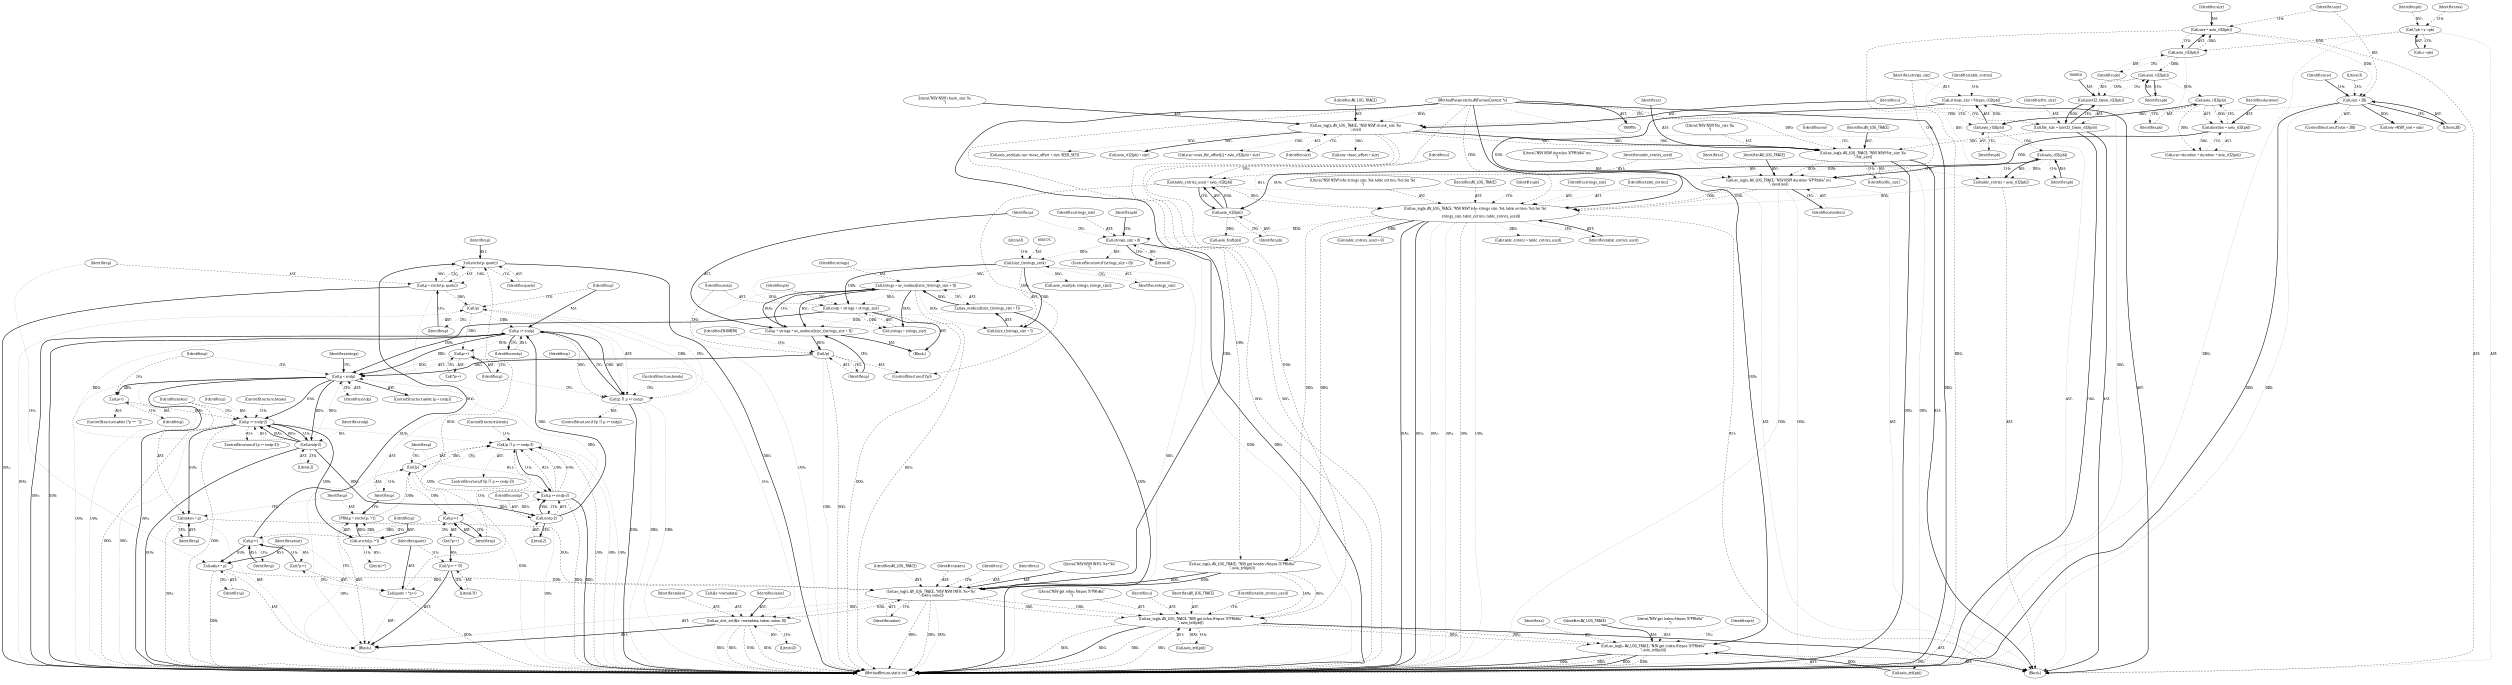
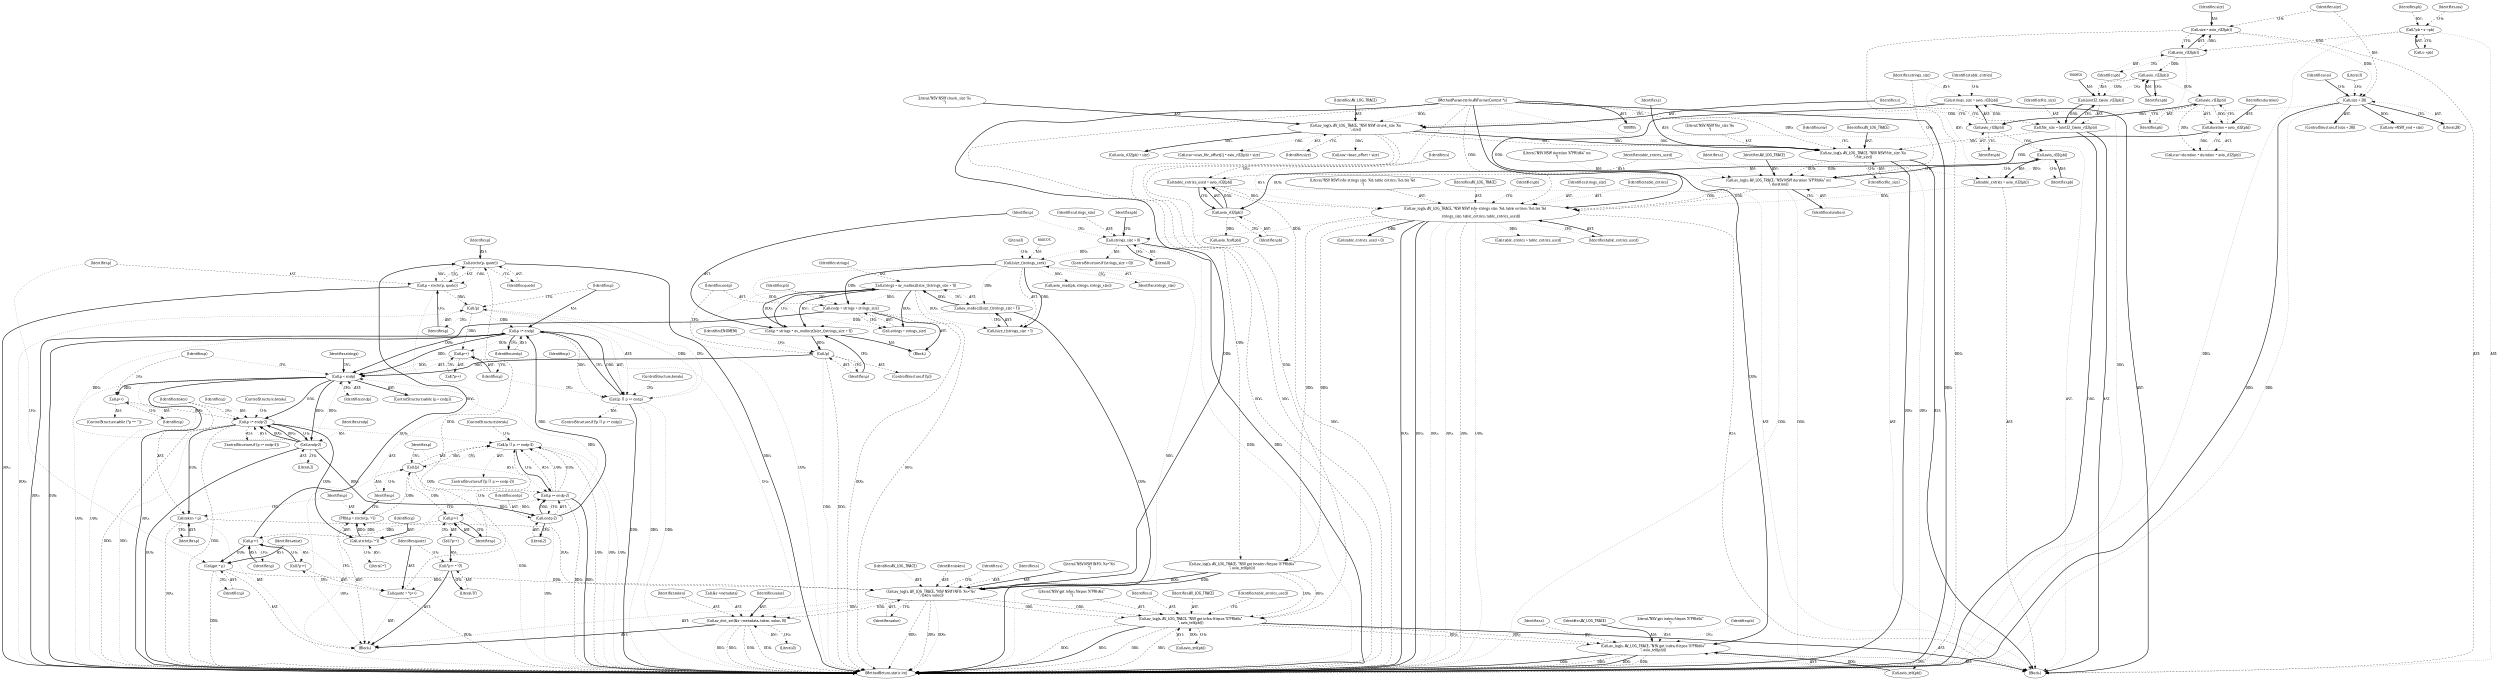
node "(Call,strings_size = filepos_rl32(pb))": label "(Call,strings_size = filepos_rl32(pb))" -> "(Call,strings_size = avio_rl32(pb))"
edge "(Literal,28)" -> "(Call,size < 28)": style bold -> dotted
edge "(Call,size < 28)" -> "(ControlStructure,if (size < 28))": style dashed -> bold
node "(Call,avio_seek(pb, nsv->base_offset + size, SEEK_SET))": removed
edge "(Call,table_entries_used = avio_rl32(pb))" -> "(ControlStructure,if (!p))": now "(Call,table_entries_used = avio_rl32(pb))" -> "(MethodReturn,static int)"
edge "(Call,(size_t)strings_seek)" -> "(Call,strings = av_mallocz((size_t)strings_size + 1))": now "(Call,(size_t)strings_seek)" -> "(Call,av_mallocz((size_t)strings_size + 1))"
edge "(Call,endp = strings + strings_size)" -> "(Call,strings + strings_size)": label "DDG: " -> "CFG: "
edge "(Call,av_mallocz((size_t)strings_size + 1))" -> "(Call,(size_t)strings_size + 1)": added, label "CFG:"
edge "(PRId,p = strchr(p, '='))" -> "(Call,strchr(p, '='))": now "(ControlStructure,if (!p || p >= endp-2))" -> "(Call,strchr(p, '='))"
node "(Call,value = p)": label "(Call,value = p)" -> "(Call,got = p)"
